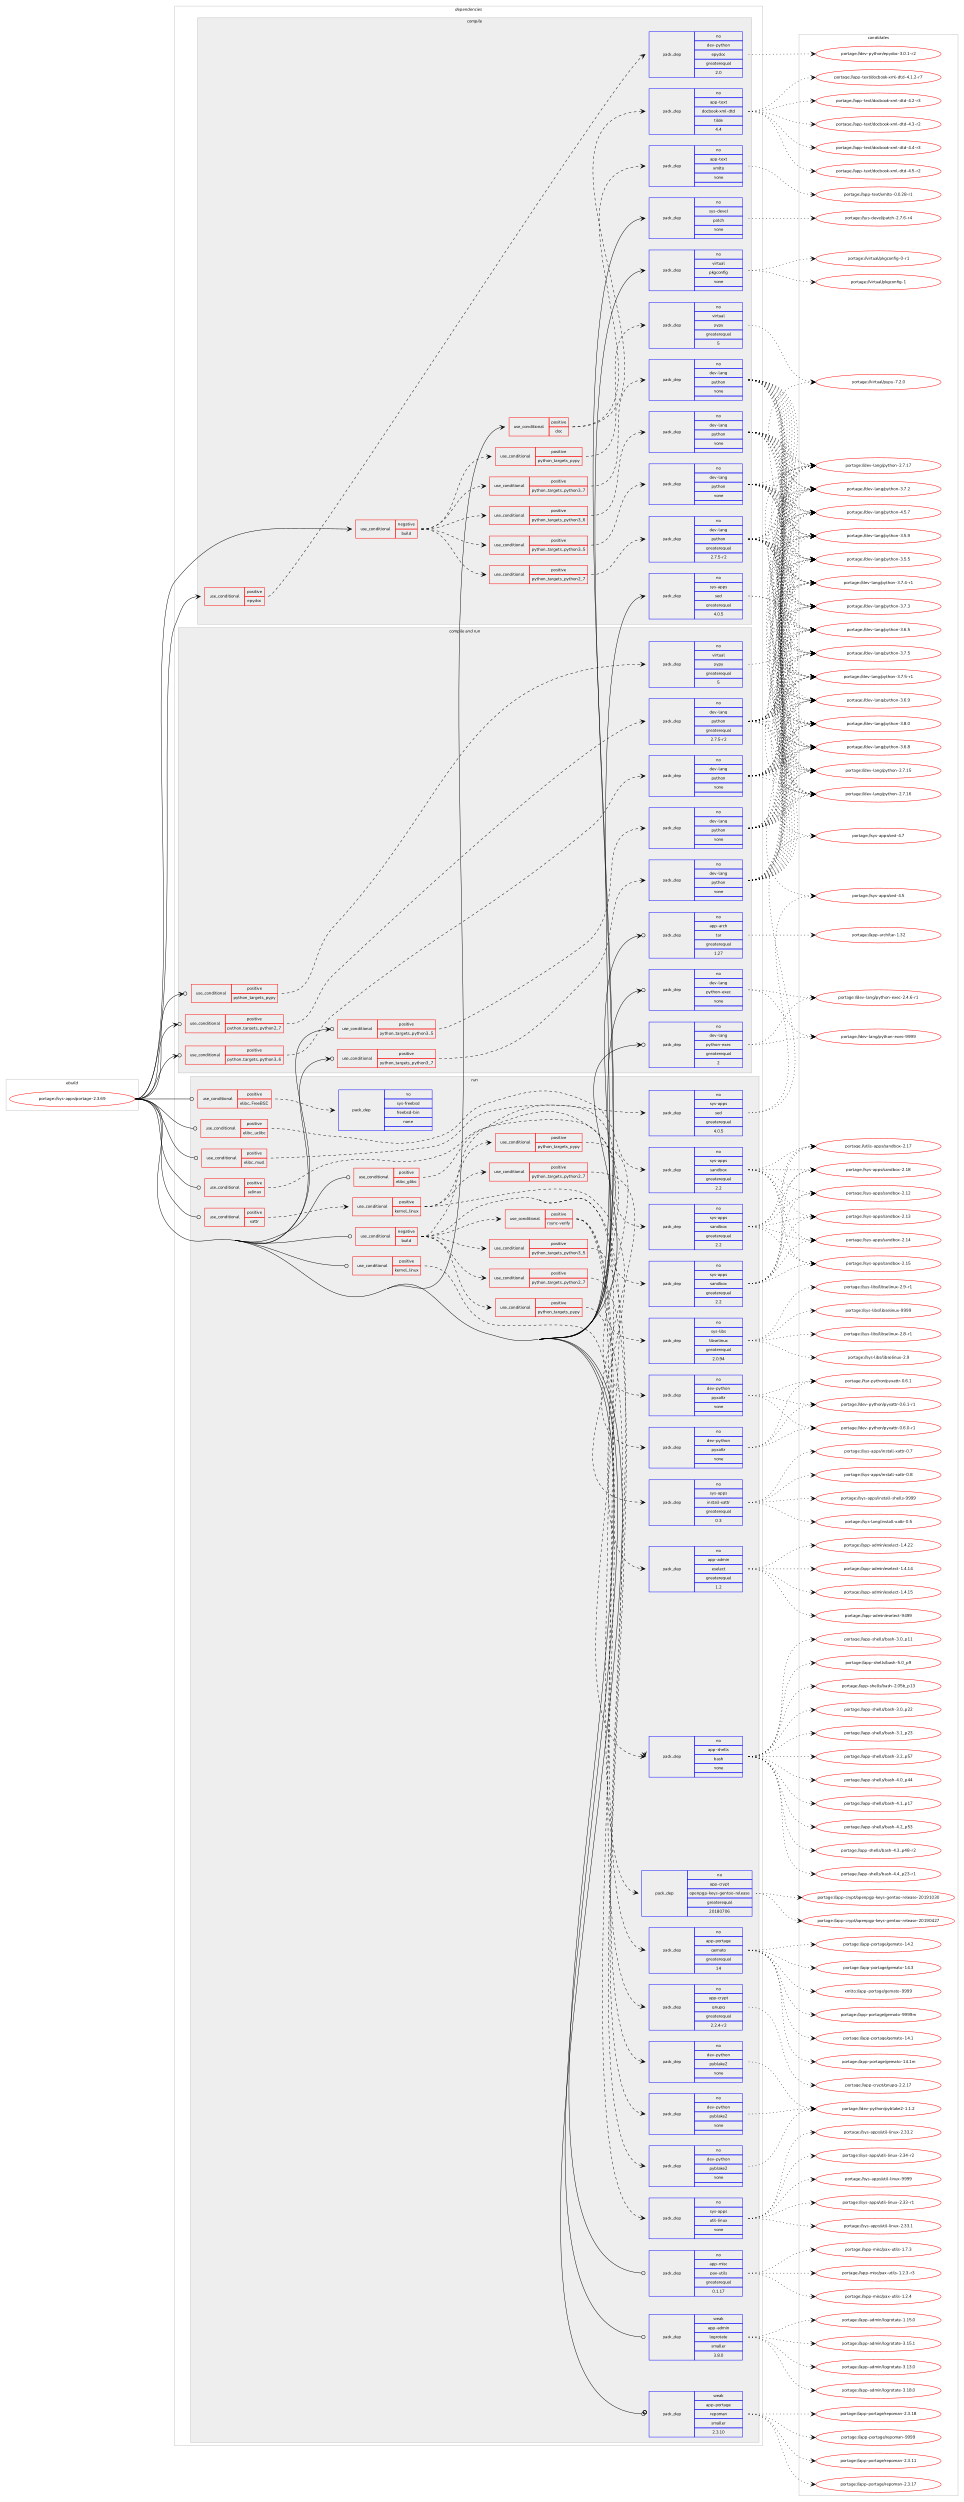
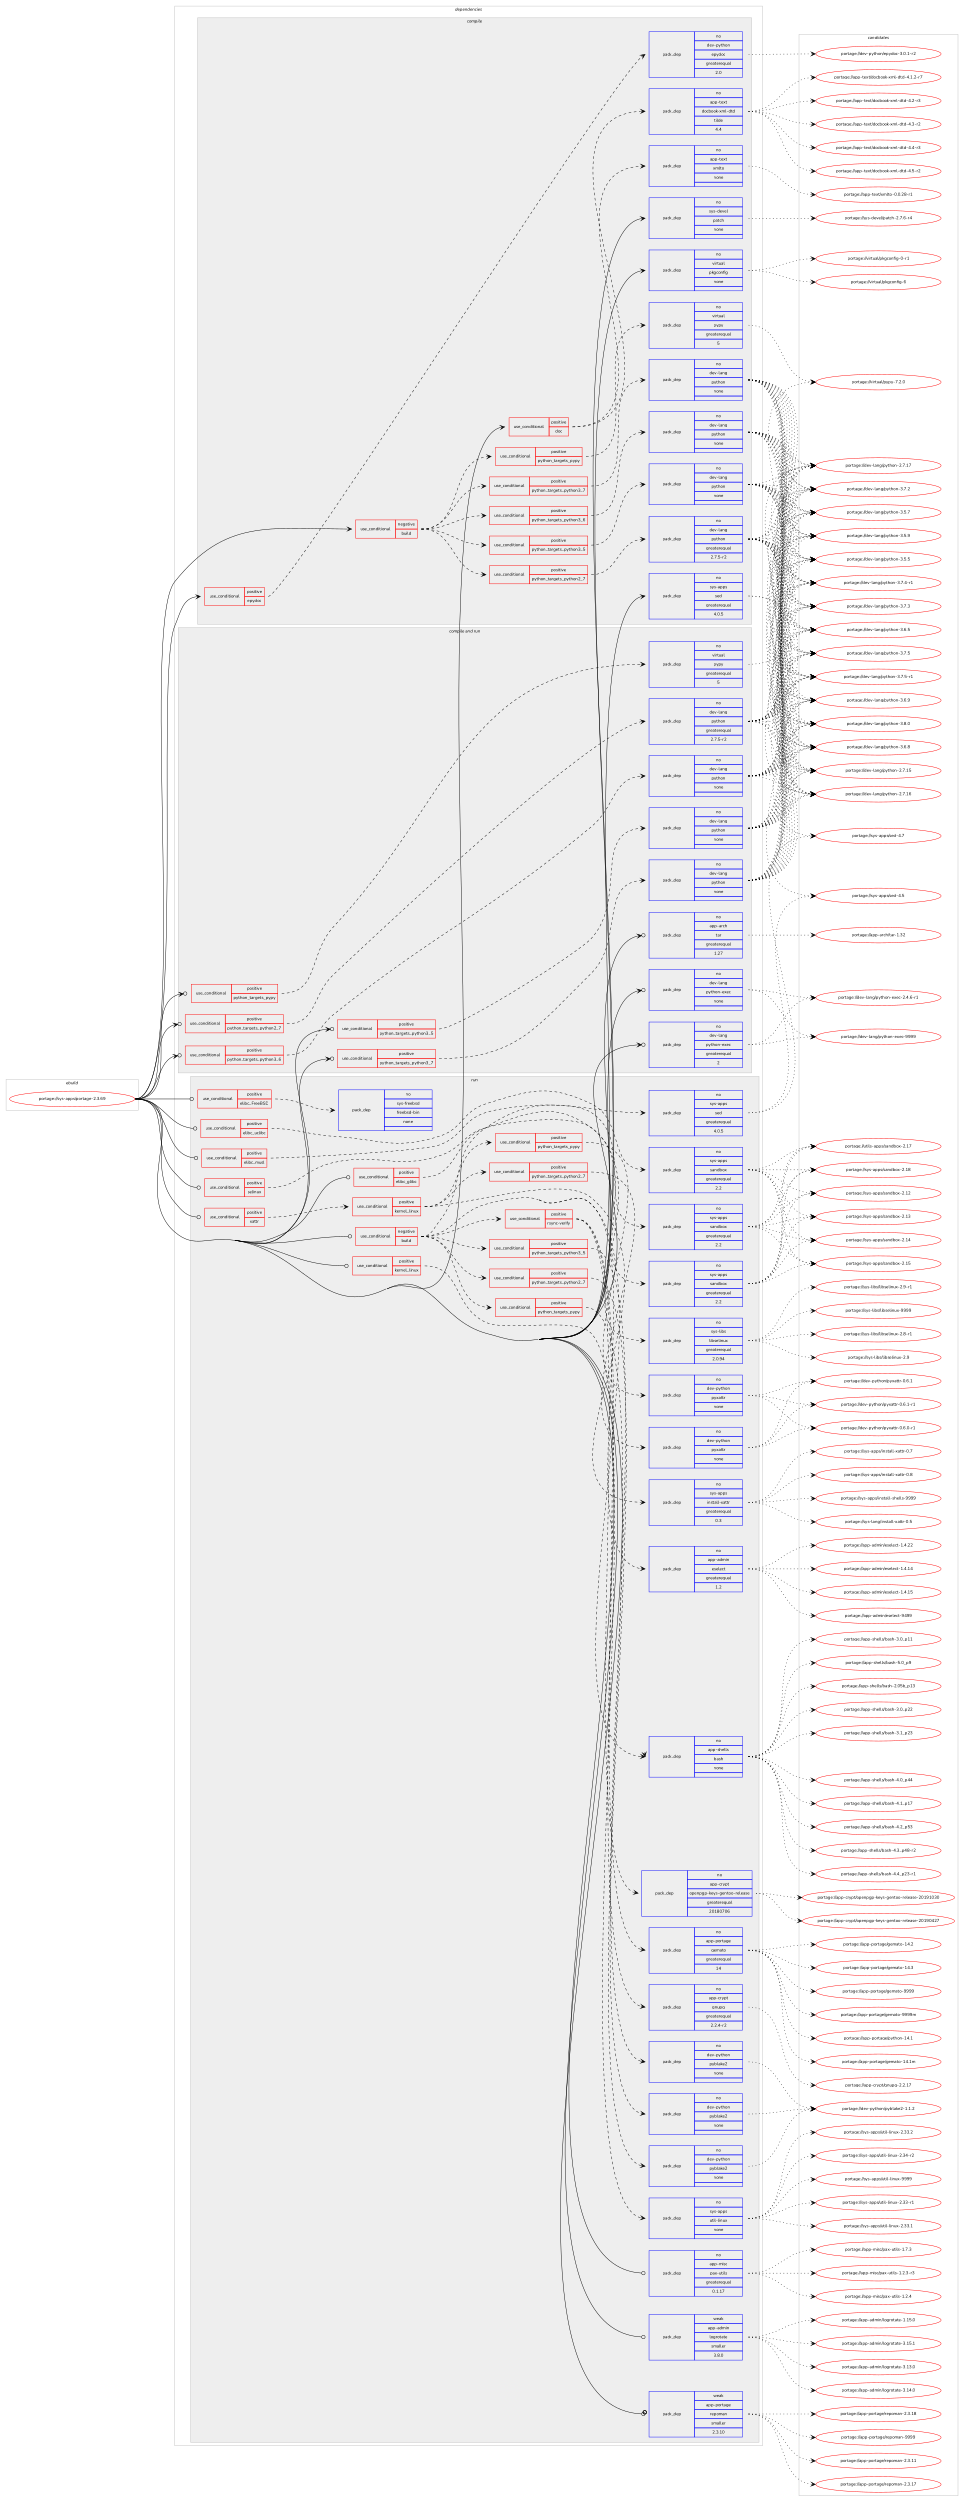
node "portage://virtual/pkgconfig-1": label "portage://virtual/pkgconfig-1" -> "portage://virtual/pkgconfig-6"
node "portage://dev-lang/python-4.5.7": label "portage://dev-lang/python-4.5.7" -> "portage://dev-lang/python-3.5.7"
node "portage://tar-python/pyxattr-0.6.1": label "portage://tar-python/pyxattr-0.6.1" -> "portage://dev-python/pyxattr-0.6.1"
node "portage://app-shells/bash-3.2_p57": removed
node "xmlto://app-portage/gemato-9999": label "xmlto://app-portage/gemato-9999" -> "portage://app-portage/gemato-9999"
node "portage://app-portage/gemato-14.1": label "portage://app-portage/gemato-14.1" -> "portage://app-portage/python-14.1"
node "portage://app-admin/logrotate-3.18.0": label "portage://app-admin/logrotate-3.18.0" -> "portage://app-admin/logrotate-3.14.0"
